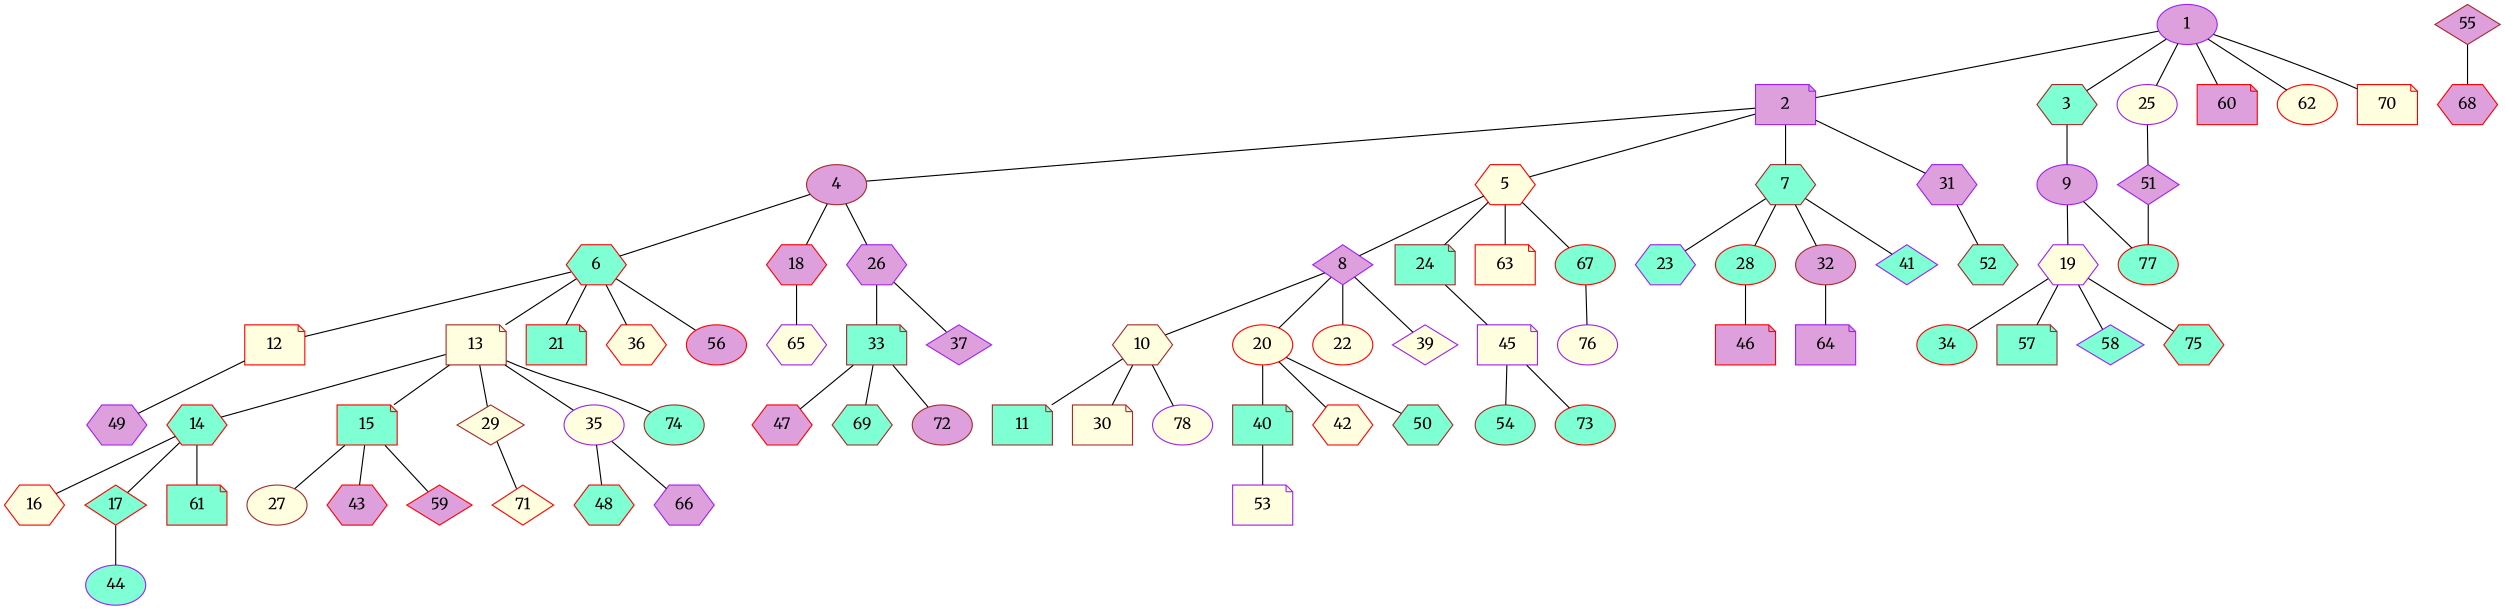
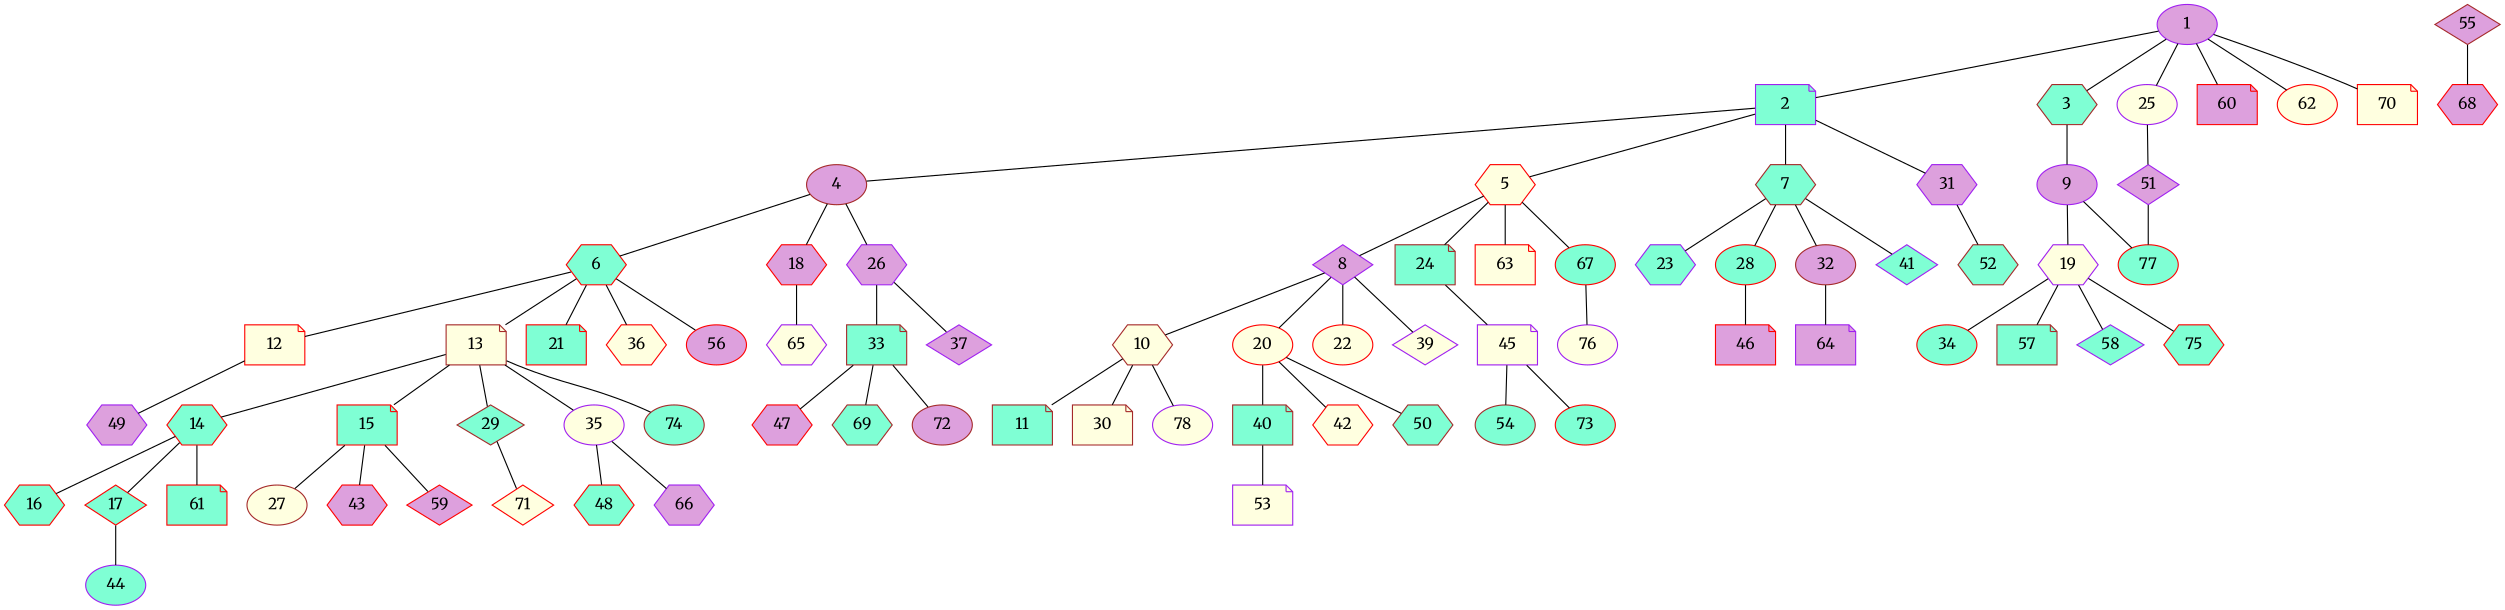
node "2": fillcolor plum -> aquamarine
node "29": fillcolor lightyellow -> aquamarine
node "16": fillcolor lightyellow -> aquamarine
